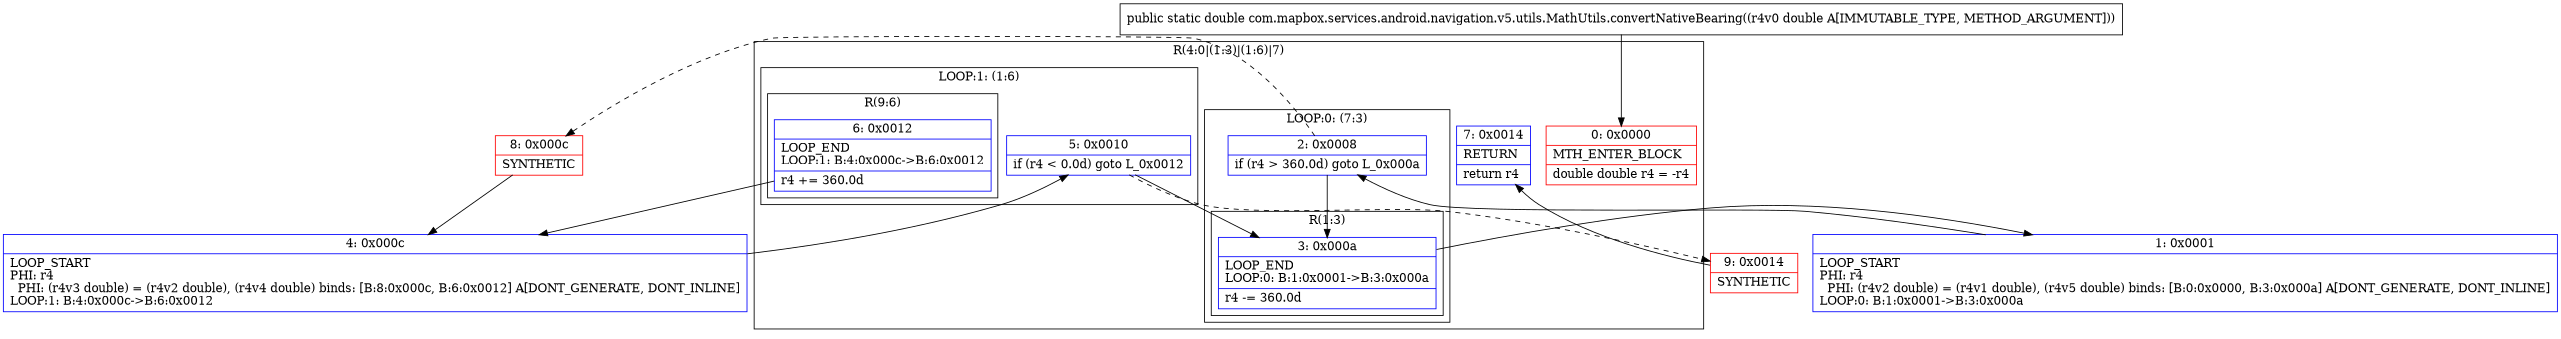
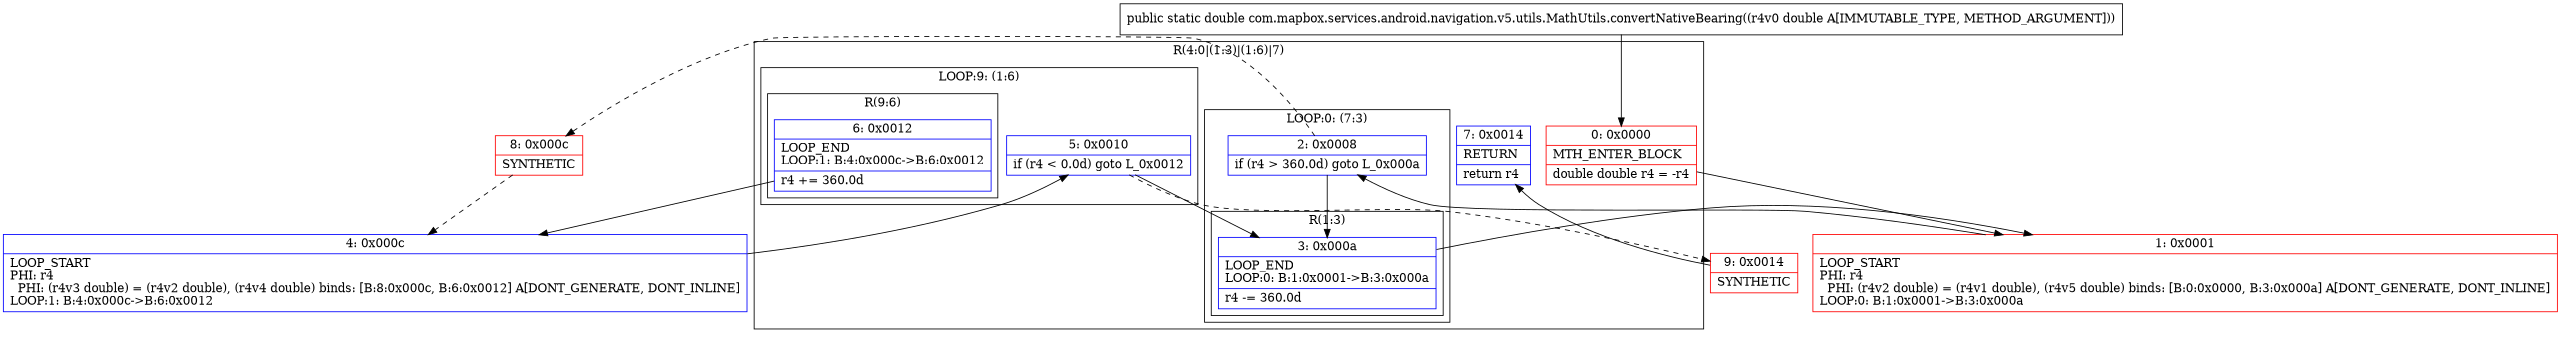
cluster "LOOP:1: (1:6)": label "LOOP:1: (1:6)" -> "LOOP:9: (1:6)"
edge "8: 0x000c" -> "4: 0x000c": style solid -> dashed
edge "0: 0x0000" -> "1: 0x0001": added
node "1: 0x0001": color blue -> red
